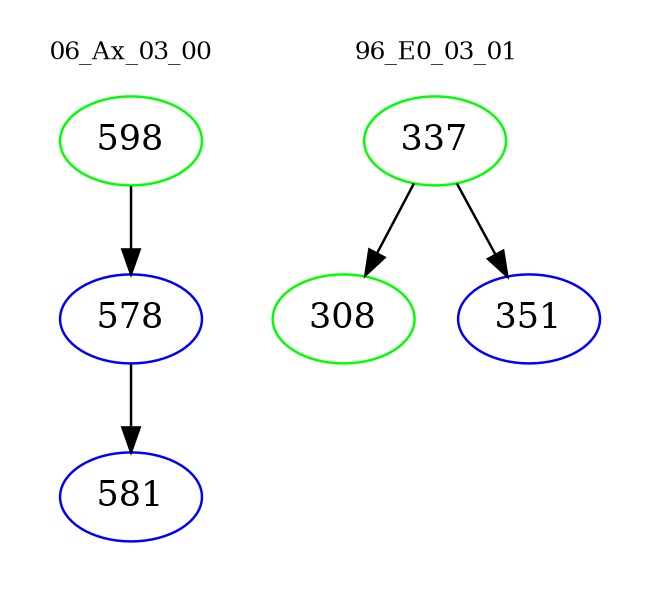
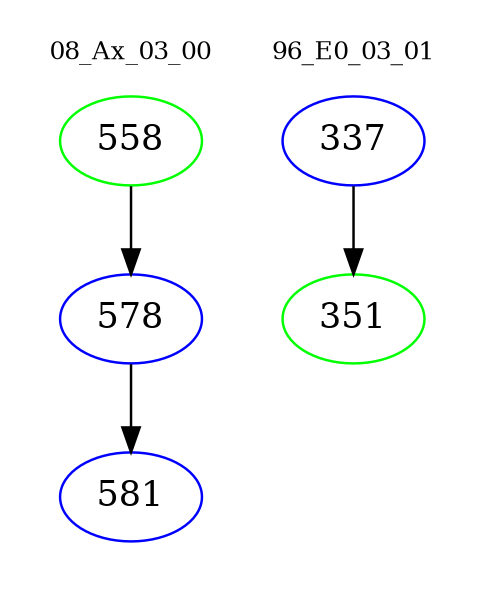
cluster "06_Ax_03_00": label "06_Ax_03_00" -> "08_Ax_03_00"
node "598": label "598" -> "558"
node "337": color green -> blue
node "308": removed
node "351": color blue -> green
